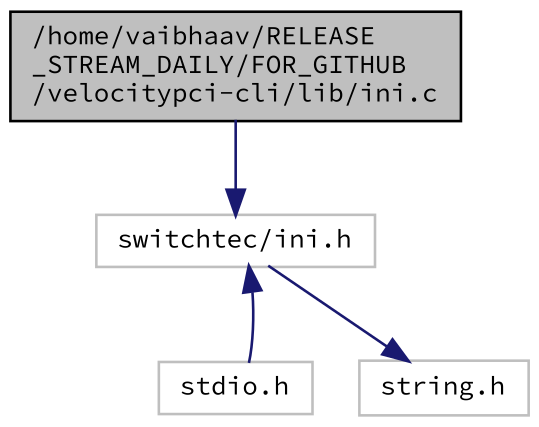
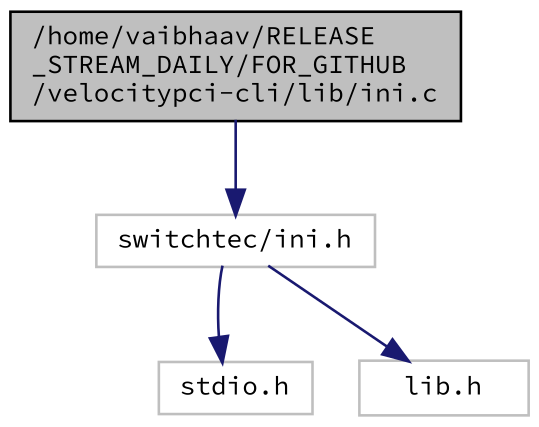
edge "stdio.h" -> "switchtec/ini.h": reversed
node "string.h": label "string.h" -> "lib.h"
